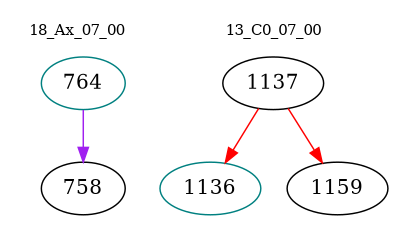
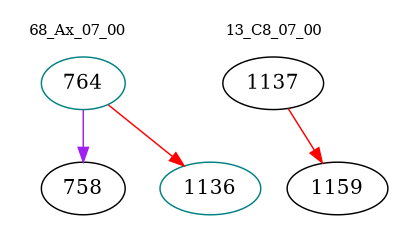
cluster "18_Ax_07_00": label "18_Ax_07_00" -> "68_Ax_07_00"
cluster "13_C0_07_00": label "13_C0_07_00" -> "13_C8_07_00"
edge "1137" -> "1136": now "764" -> "1136"
